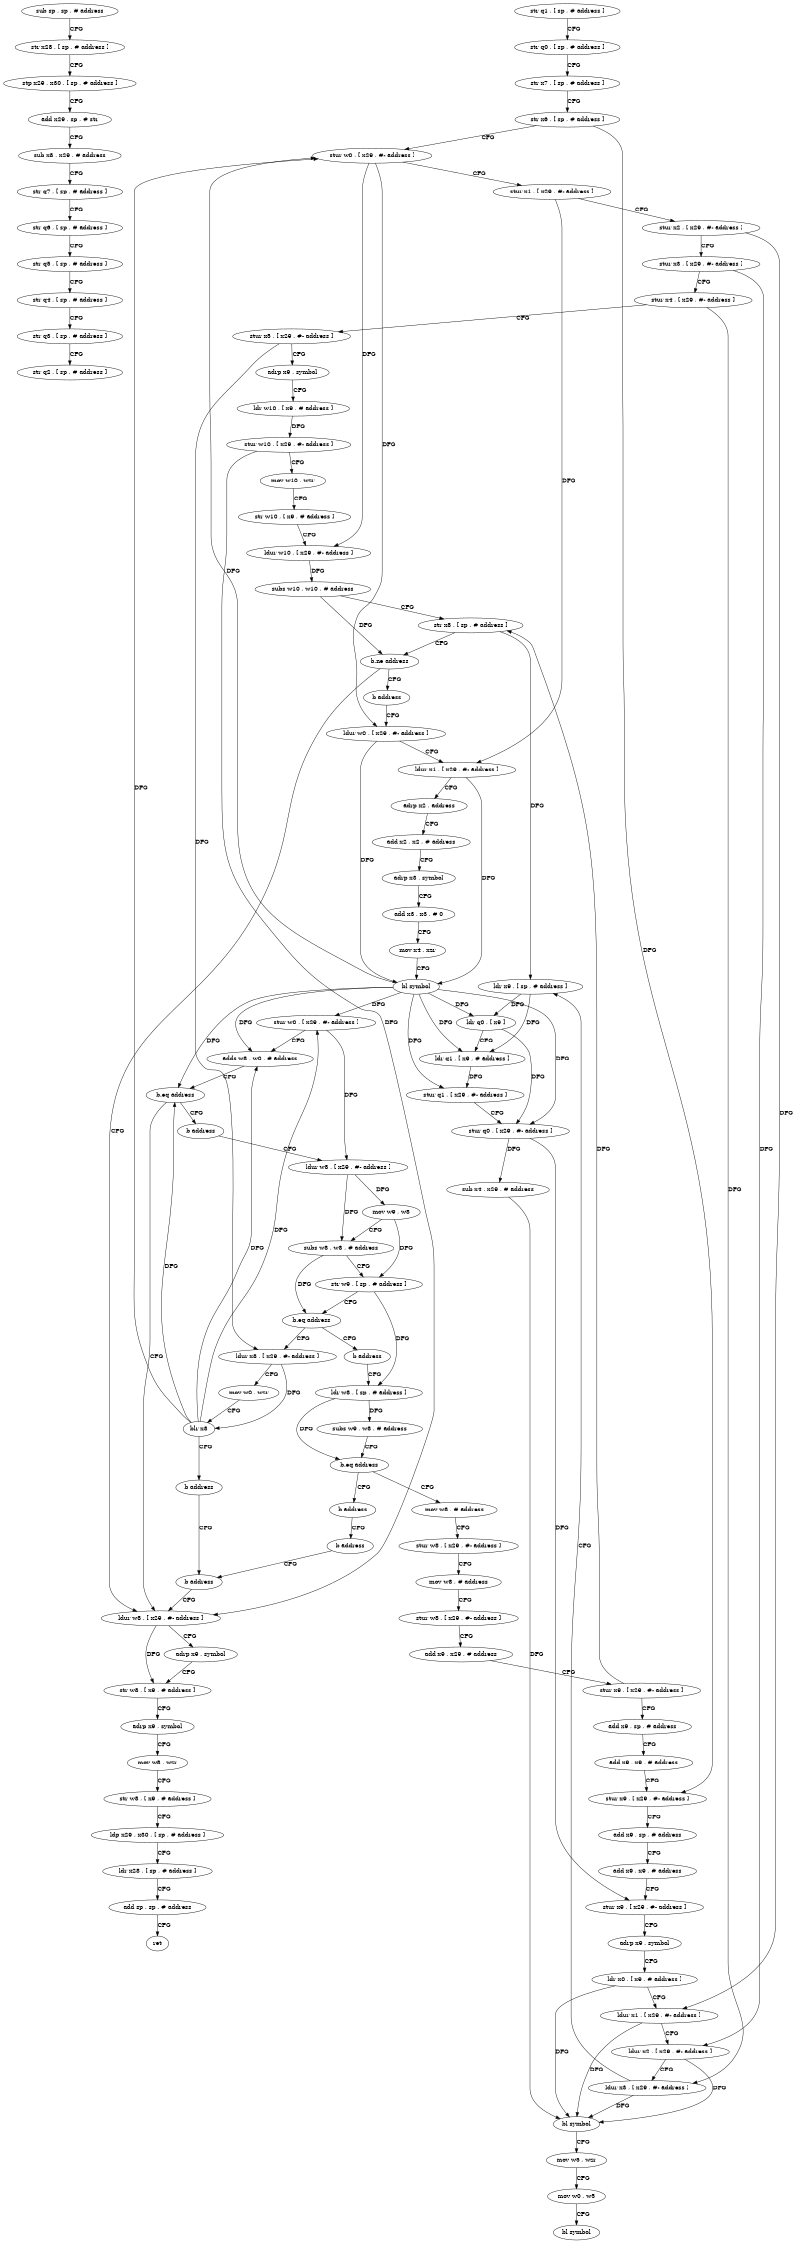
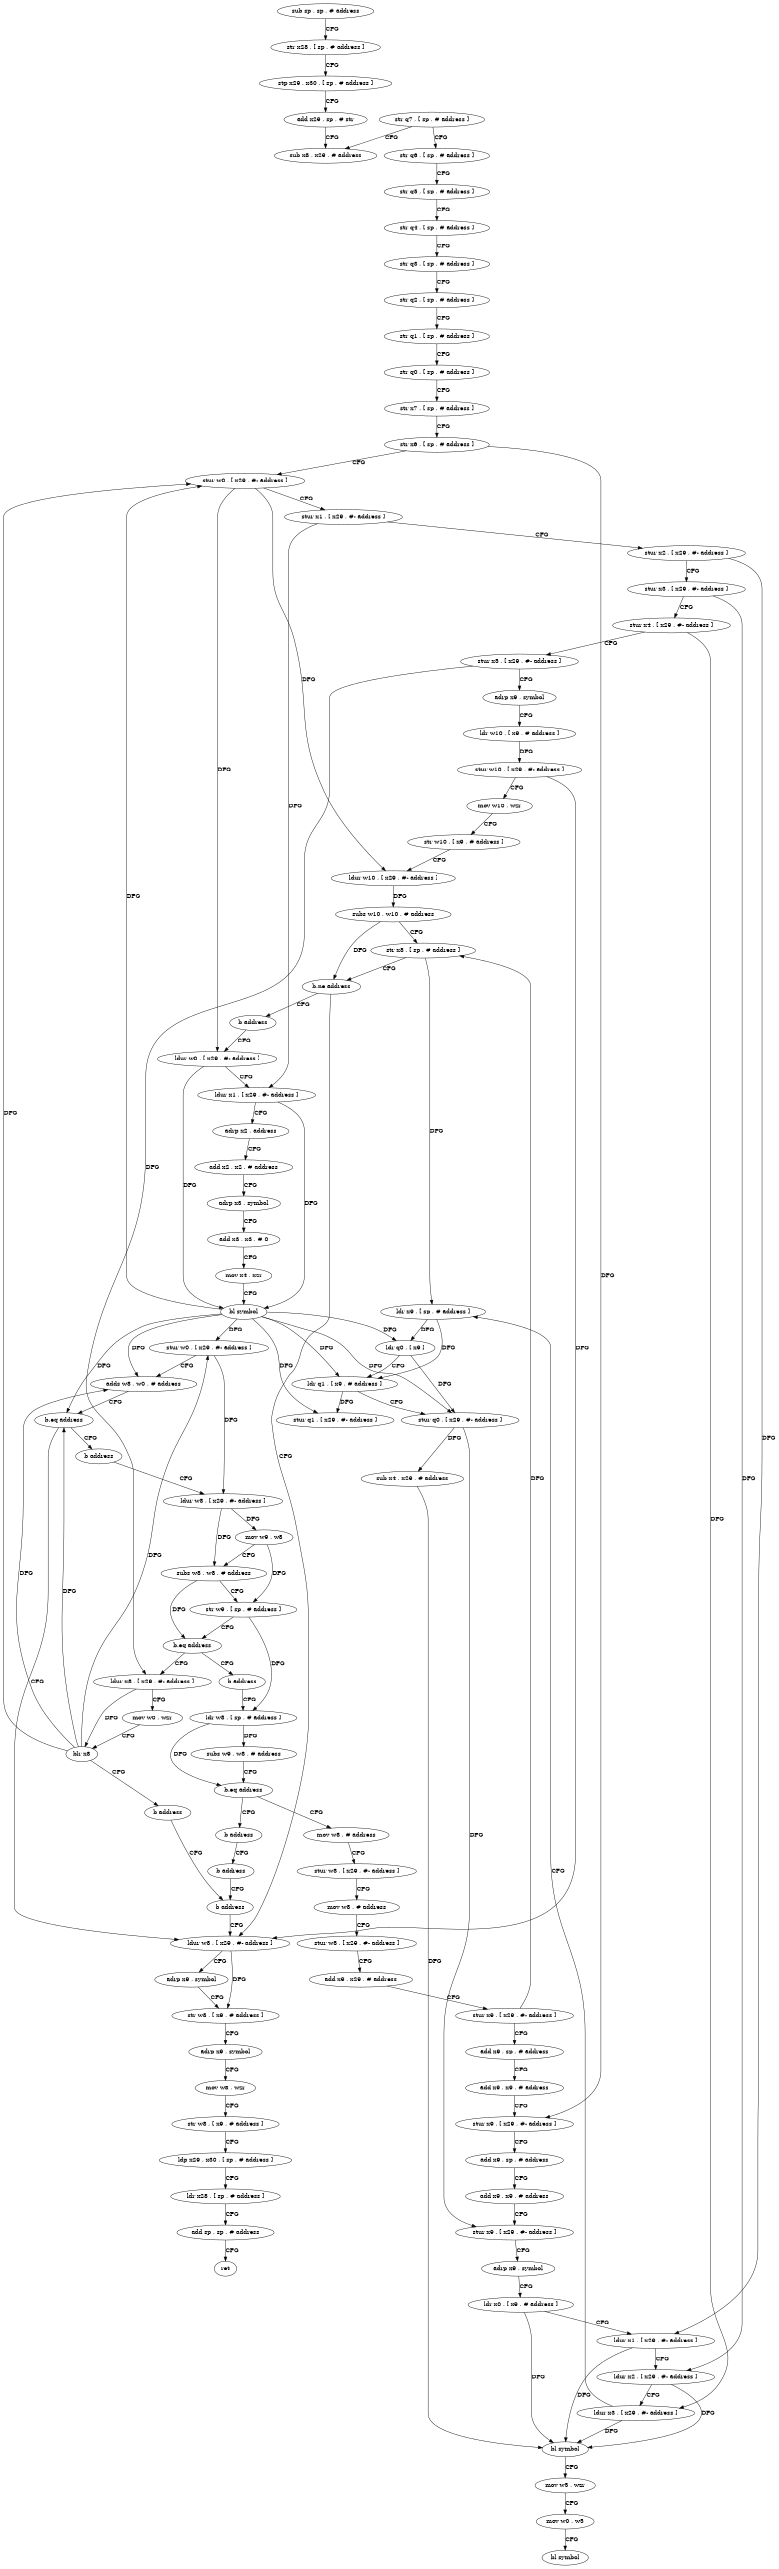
edge "sub x8 , x29 , # address" -> "str q7 , [ sp , # address ]": reversed
edge "str q2 , [ sp , # address ]" -> "str q1 , [ sp , # address ]": added, label "CFG"
edge "stur q1 , [ x29 , #- address ]" -> "stur q0 , [ x29 , #- address ]": now "ldr q1 , [ x9 , # address ]" -> "stur q0 , [ x29 , #- address ]"
